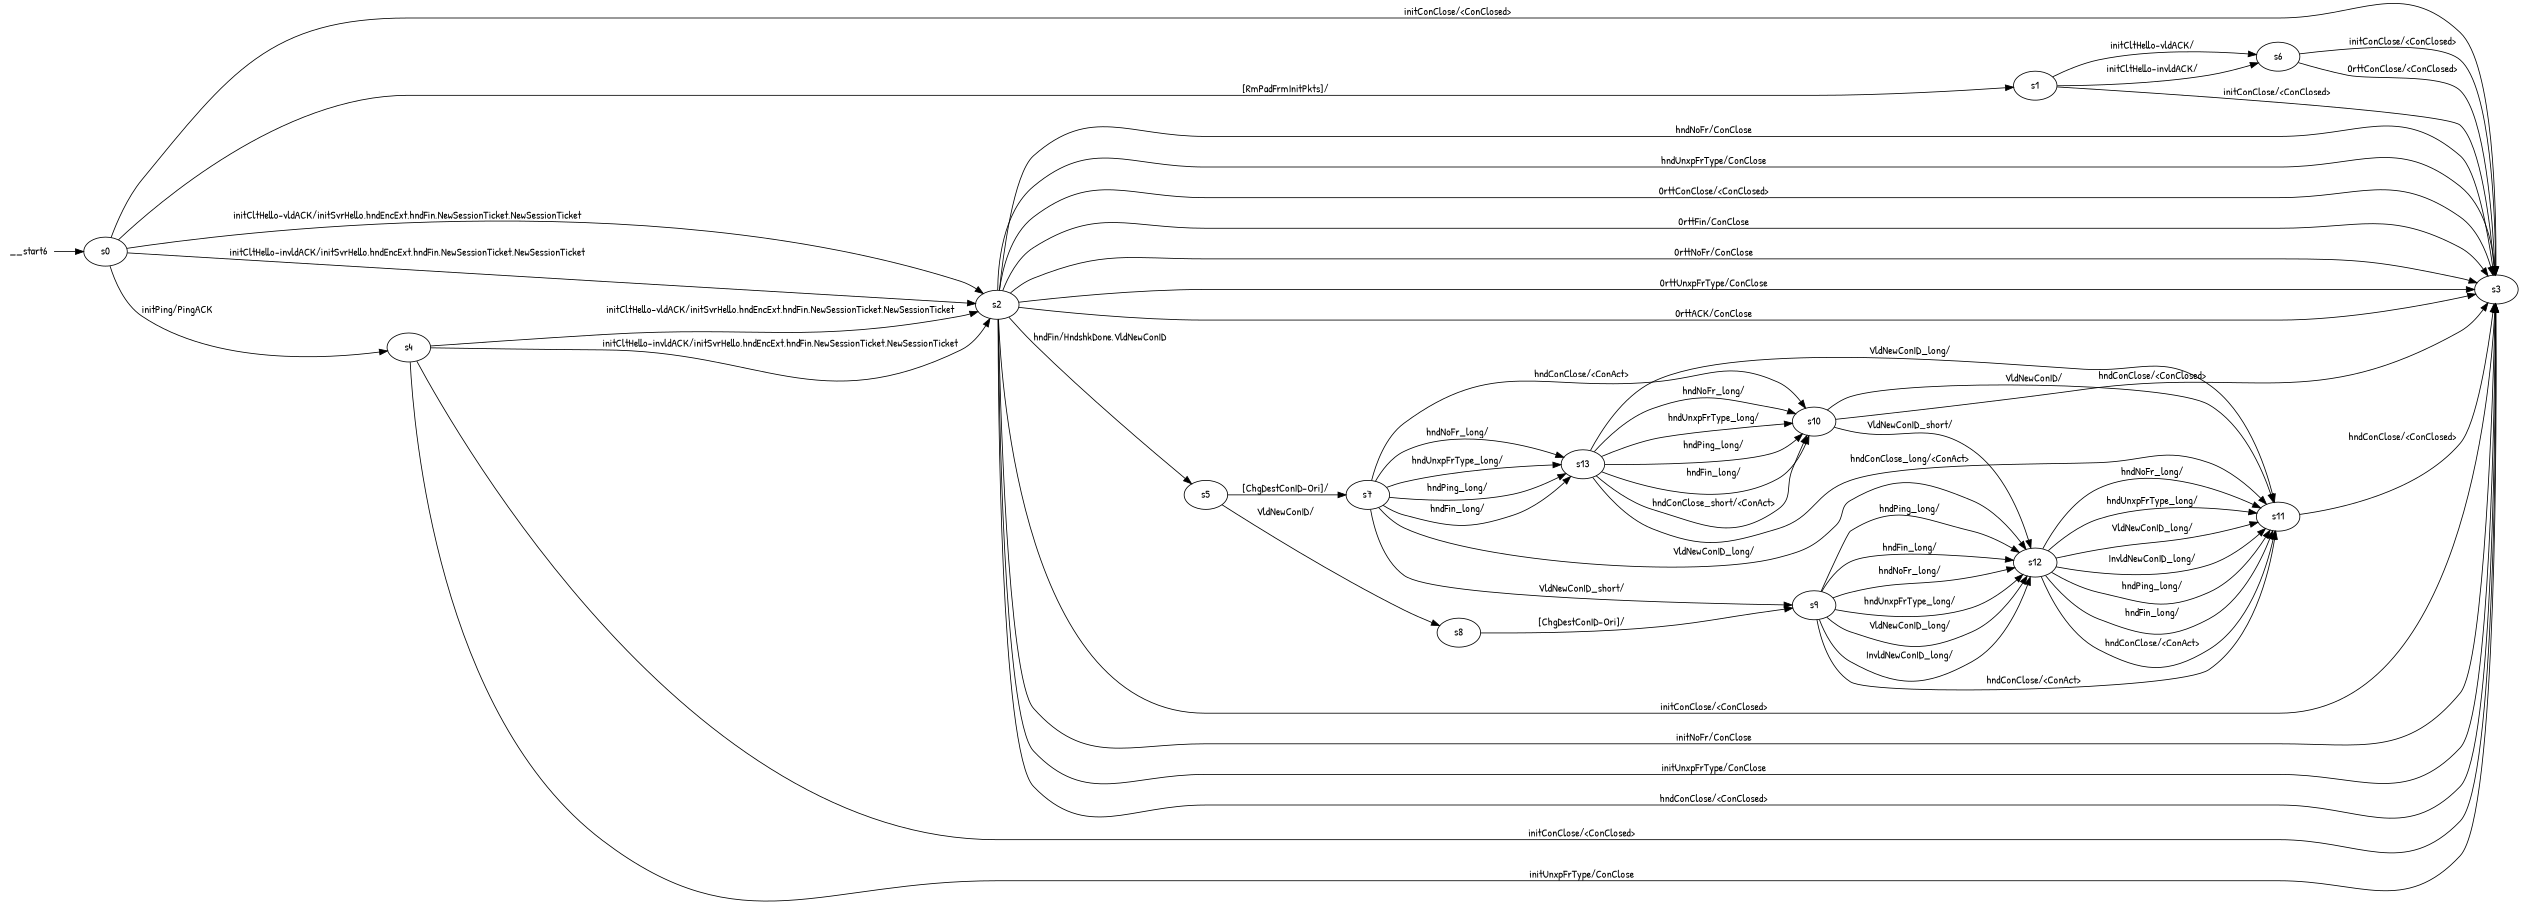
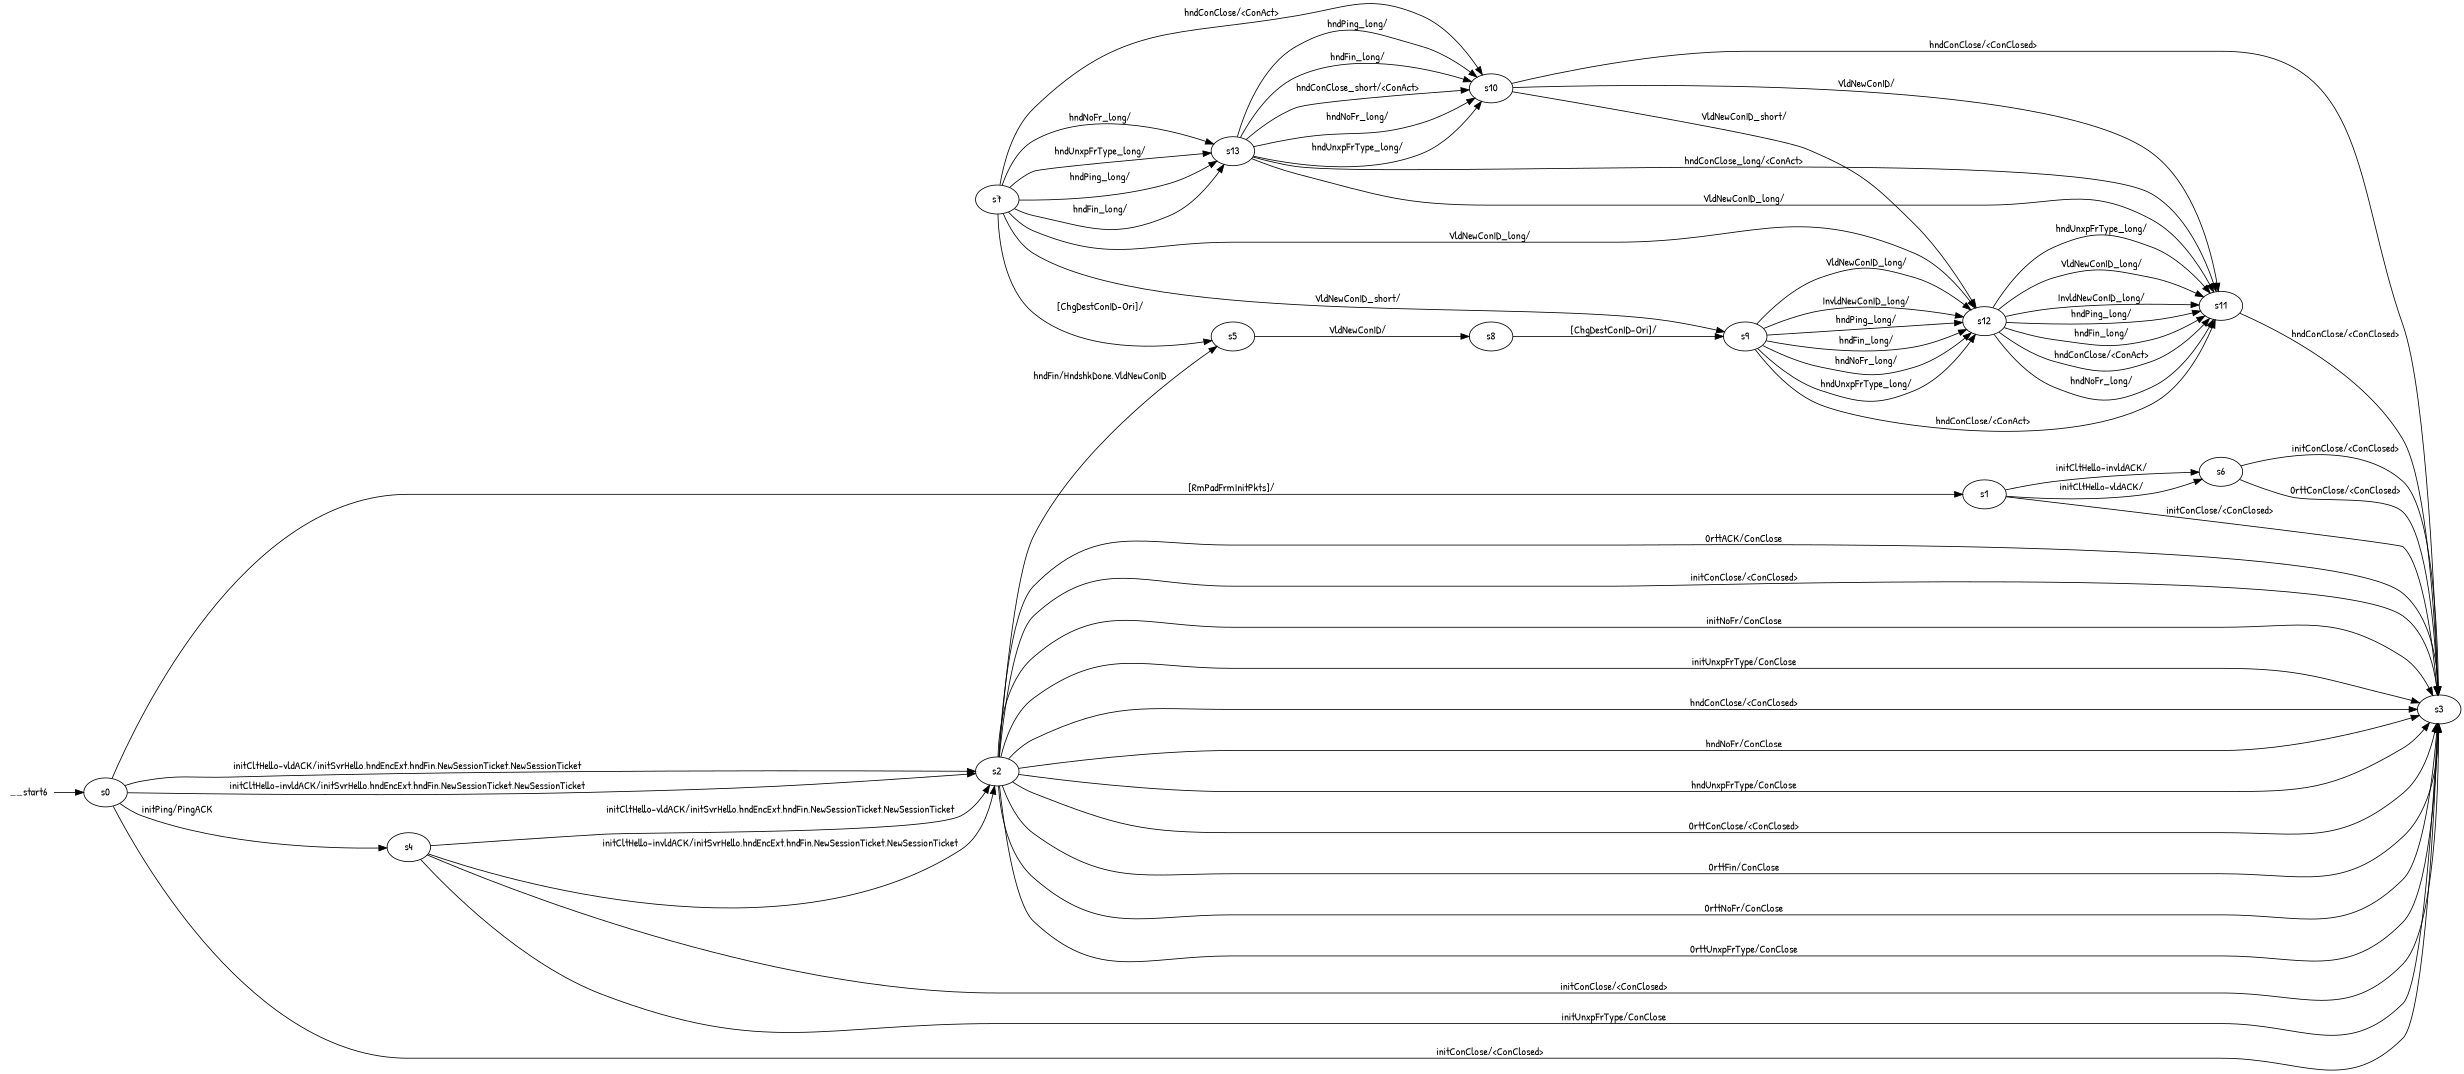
edge "s5" -> "s7": reversed
